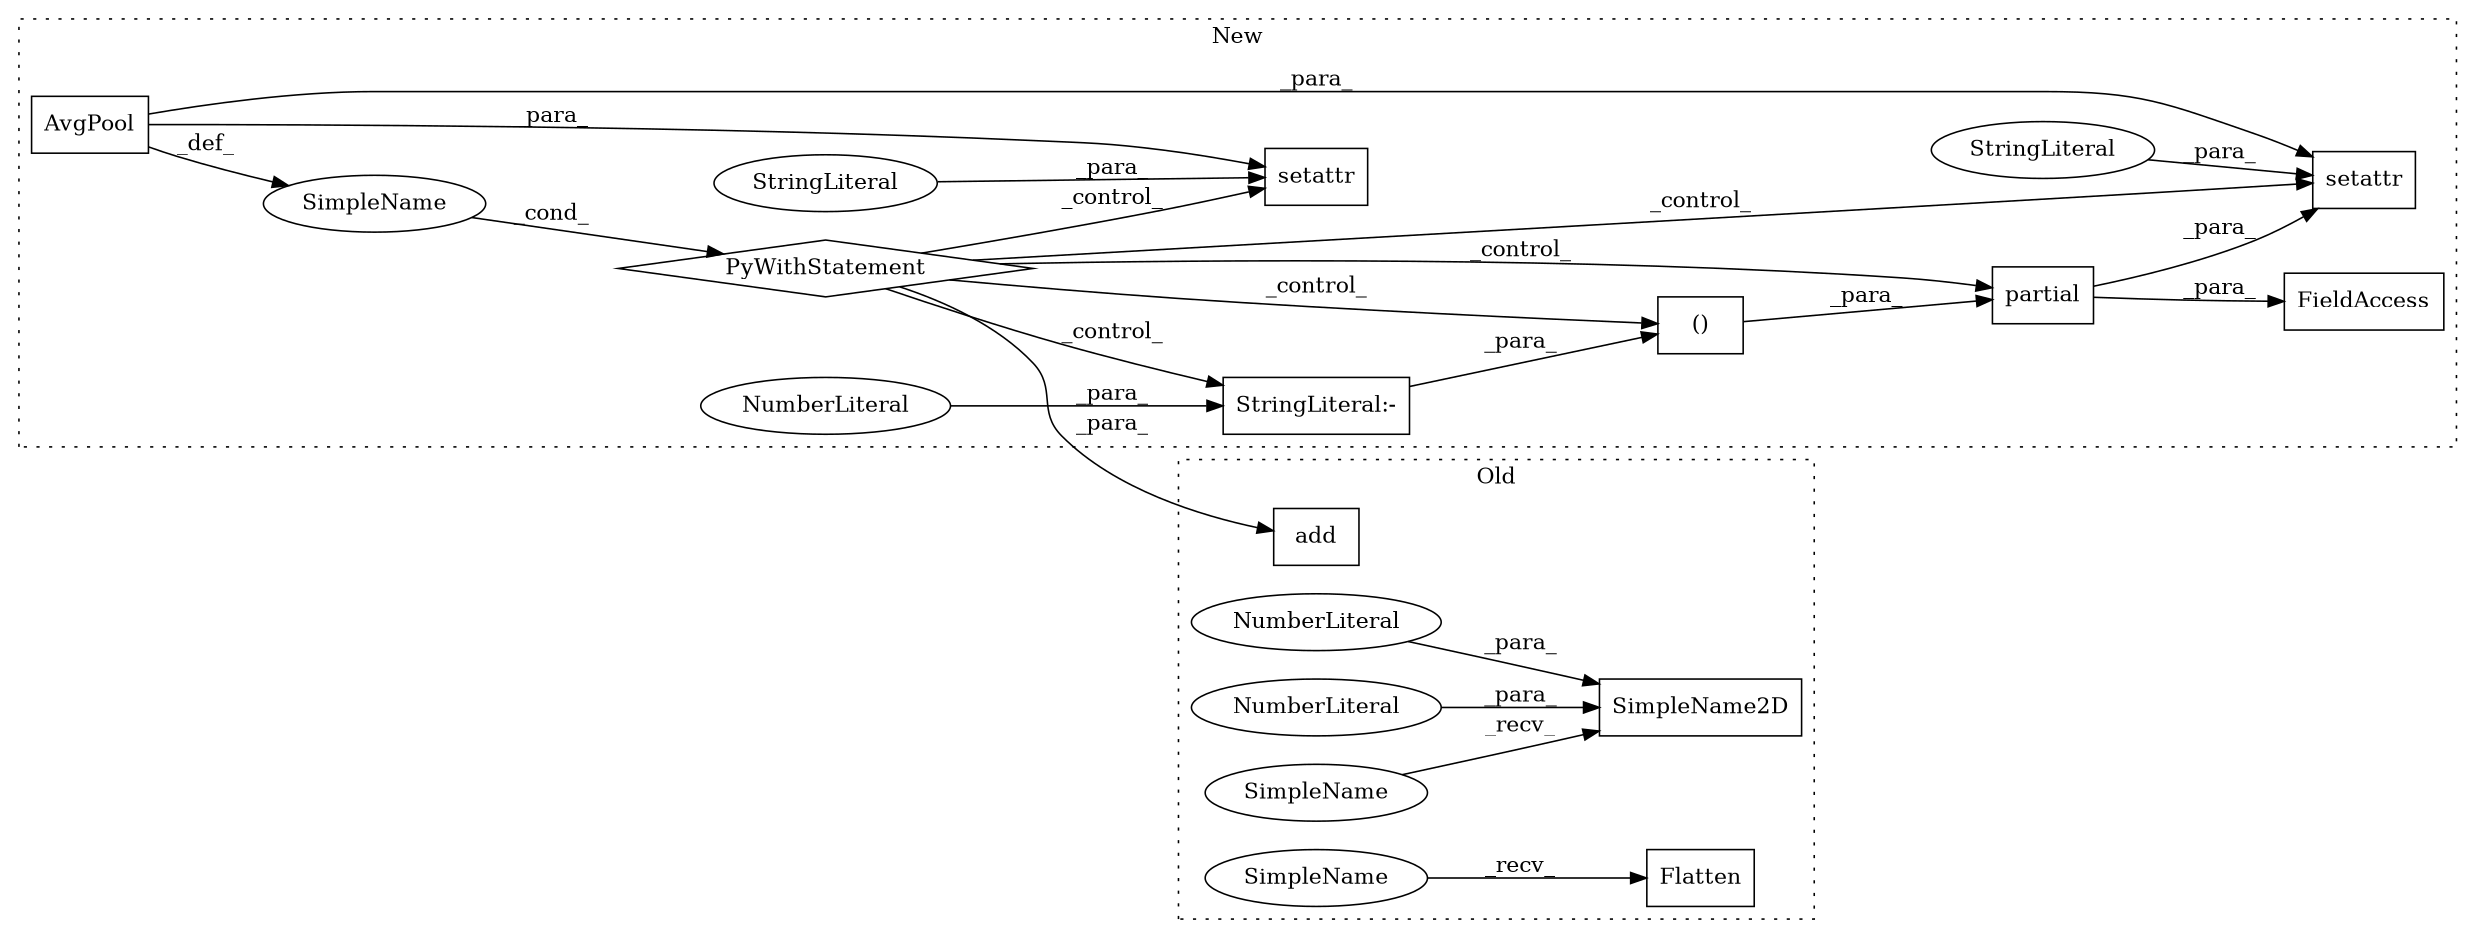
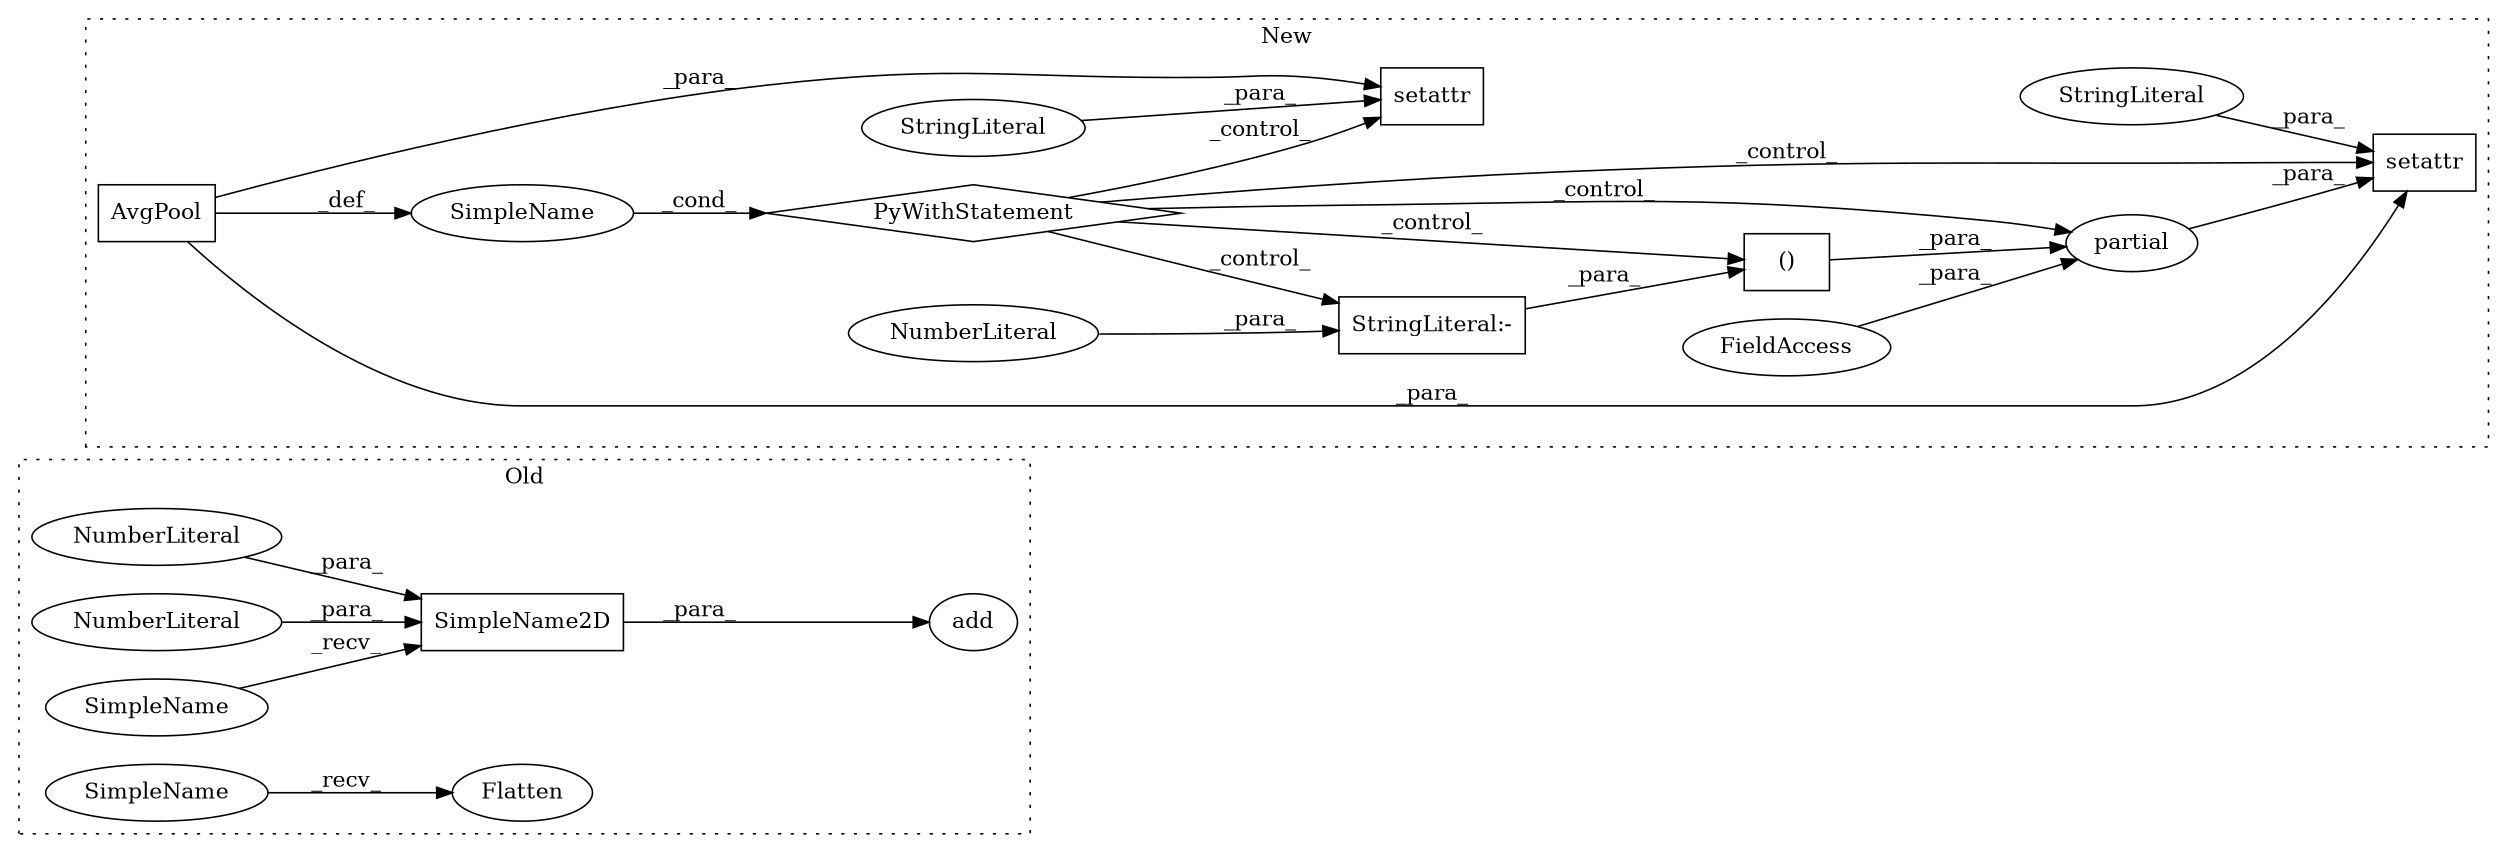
node "partial": shape box -> ellipse
edge "partial" -> "FieldAccess": reversed
node "FieldAccess": shape box -> ellipse
edge "PyWithStatement" -> "add": now "SimpleName2D" -> "add"
node "add": shape box -> ellipse
node "Flatten": shape box -> ellipse
